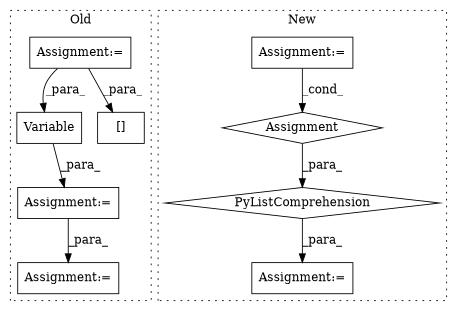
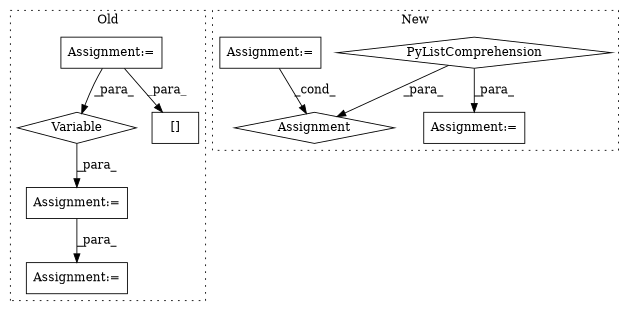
node "Variable": shape box -> diamond
edge "Assignment" -> "PyListComprehension": reversed
